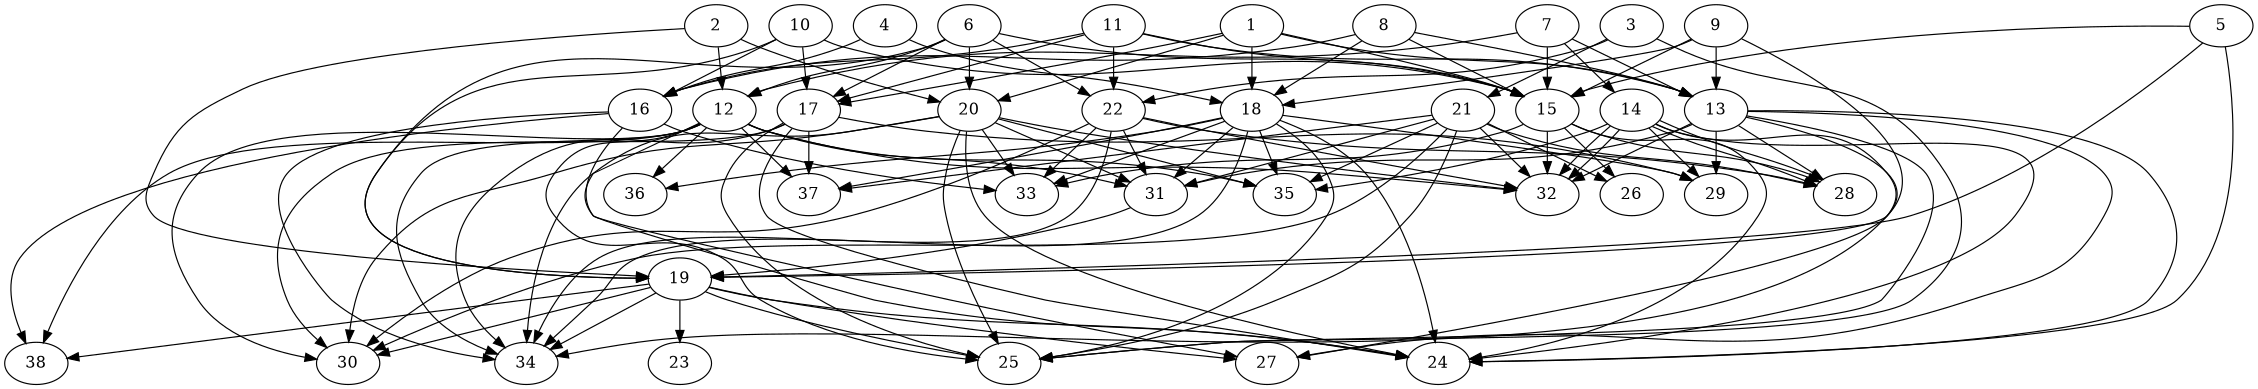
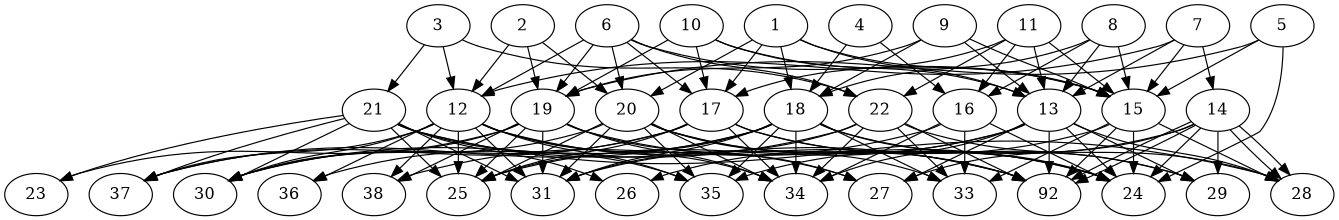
edge "10" -> "16": now "10" -> "13"
edge "21" -> "23": added
node "32": label "32" -> "92"
edge "31" -> "19": reversed
edge "3" -> "25": now "3" -> "12"
